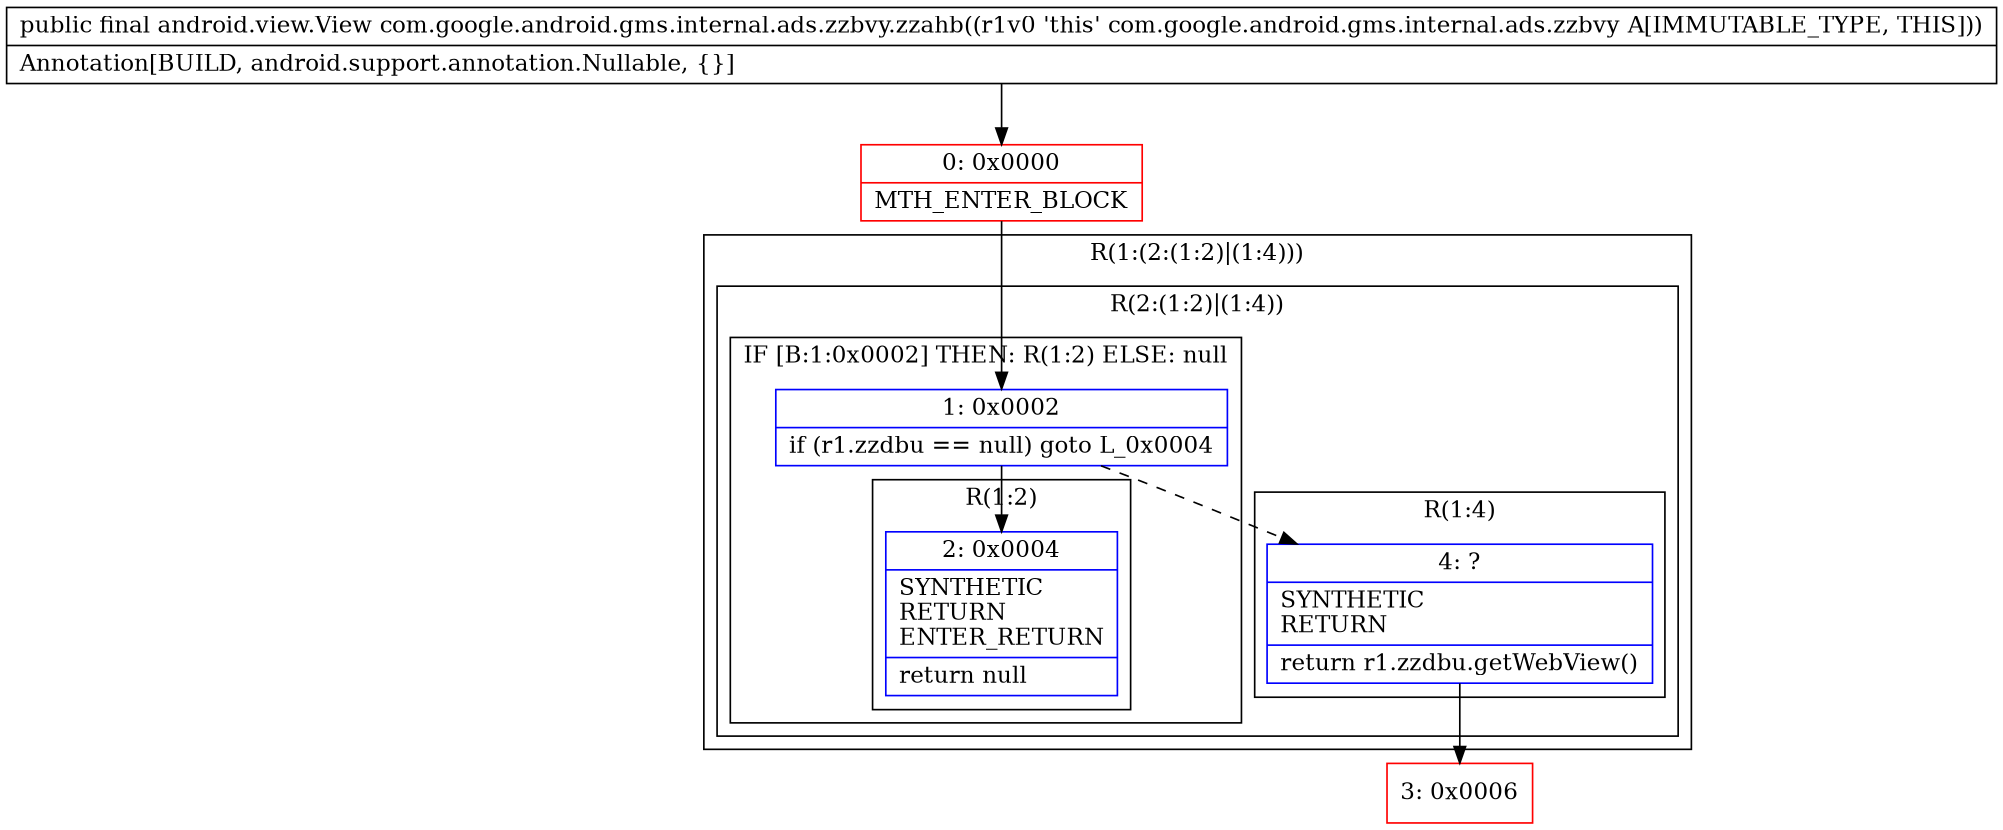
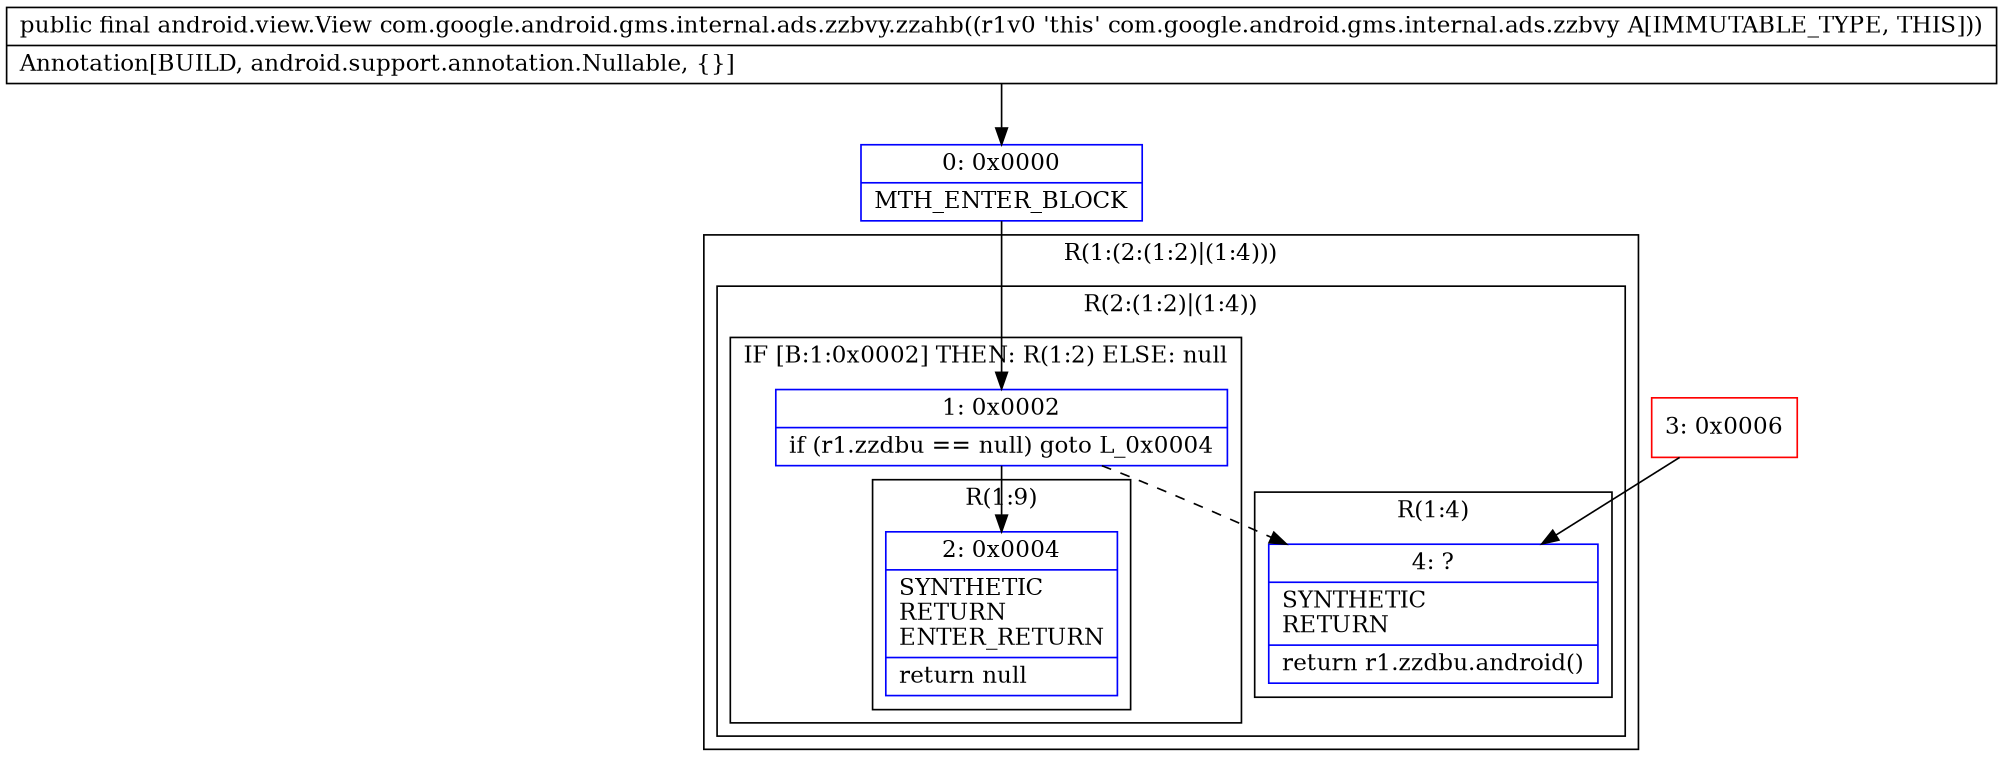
node "0: 0x0000": color red -> blue
cluster "R(1:2)": label "R(1:2)" -> "R(1:9)"
node "4: ?": text "return r1.zzdbu.getWebView()" -> "return r1.zzdbu.android()"
edge "4: ?" -> "3: 0x0006": reversed
